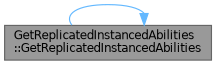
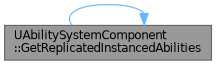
node "GetReplicatedInstancedAbilities ::GetReplicatedInstancedAbilities": label "GetReplicatedInstancedAbilities ::GetReplicatedInstancedAbilities" -> "UAbilitySystemComponent ::GetReplicatedInstancedAbilities"
